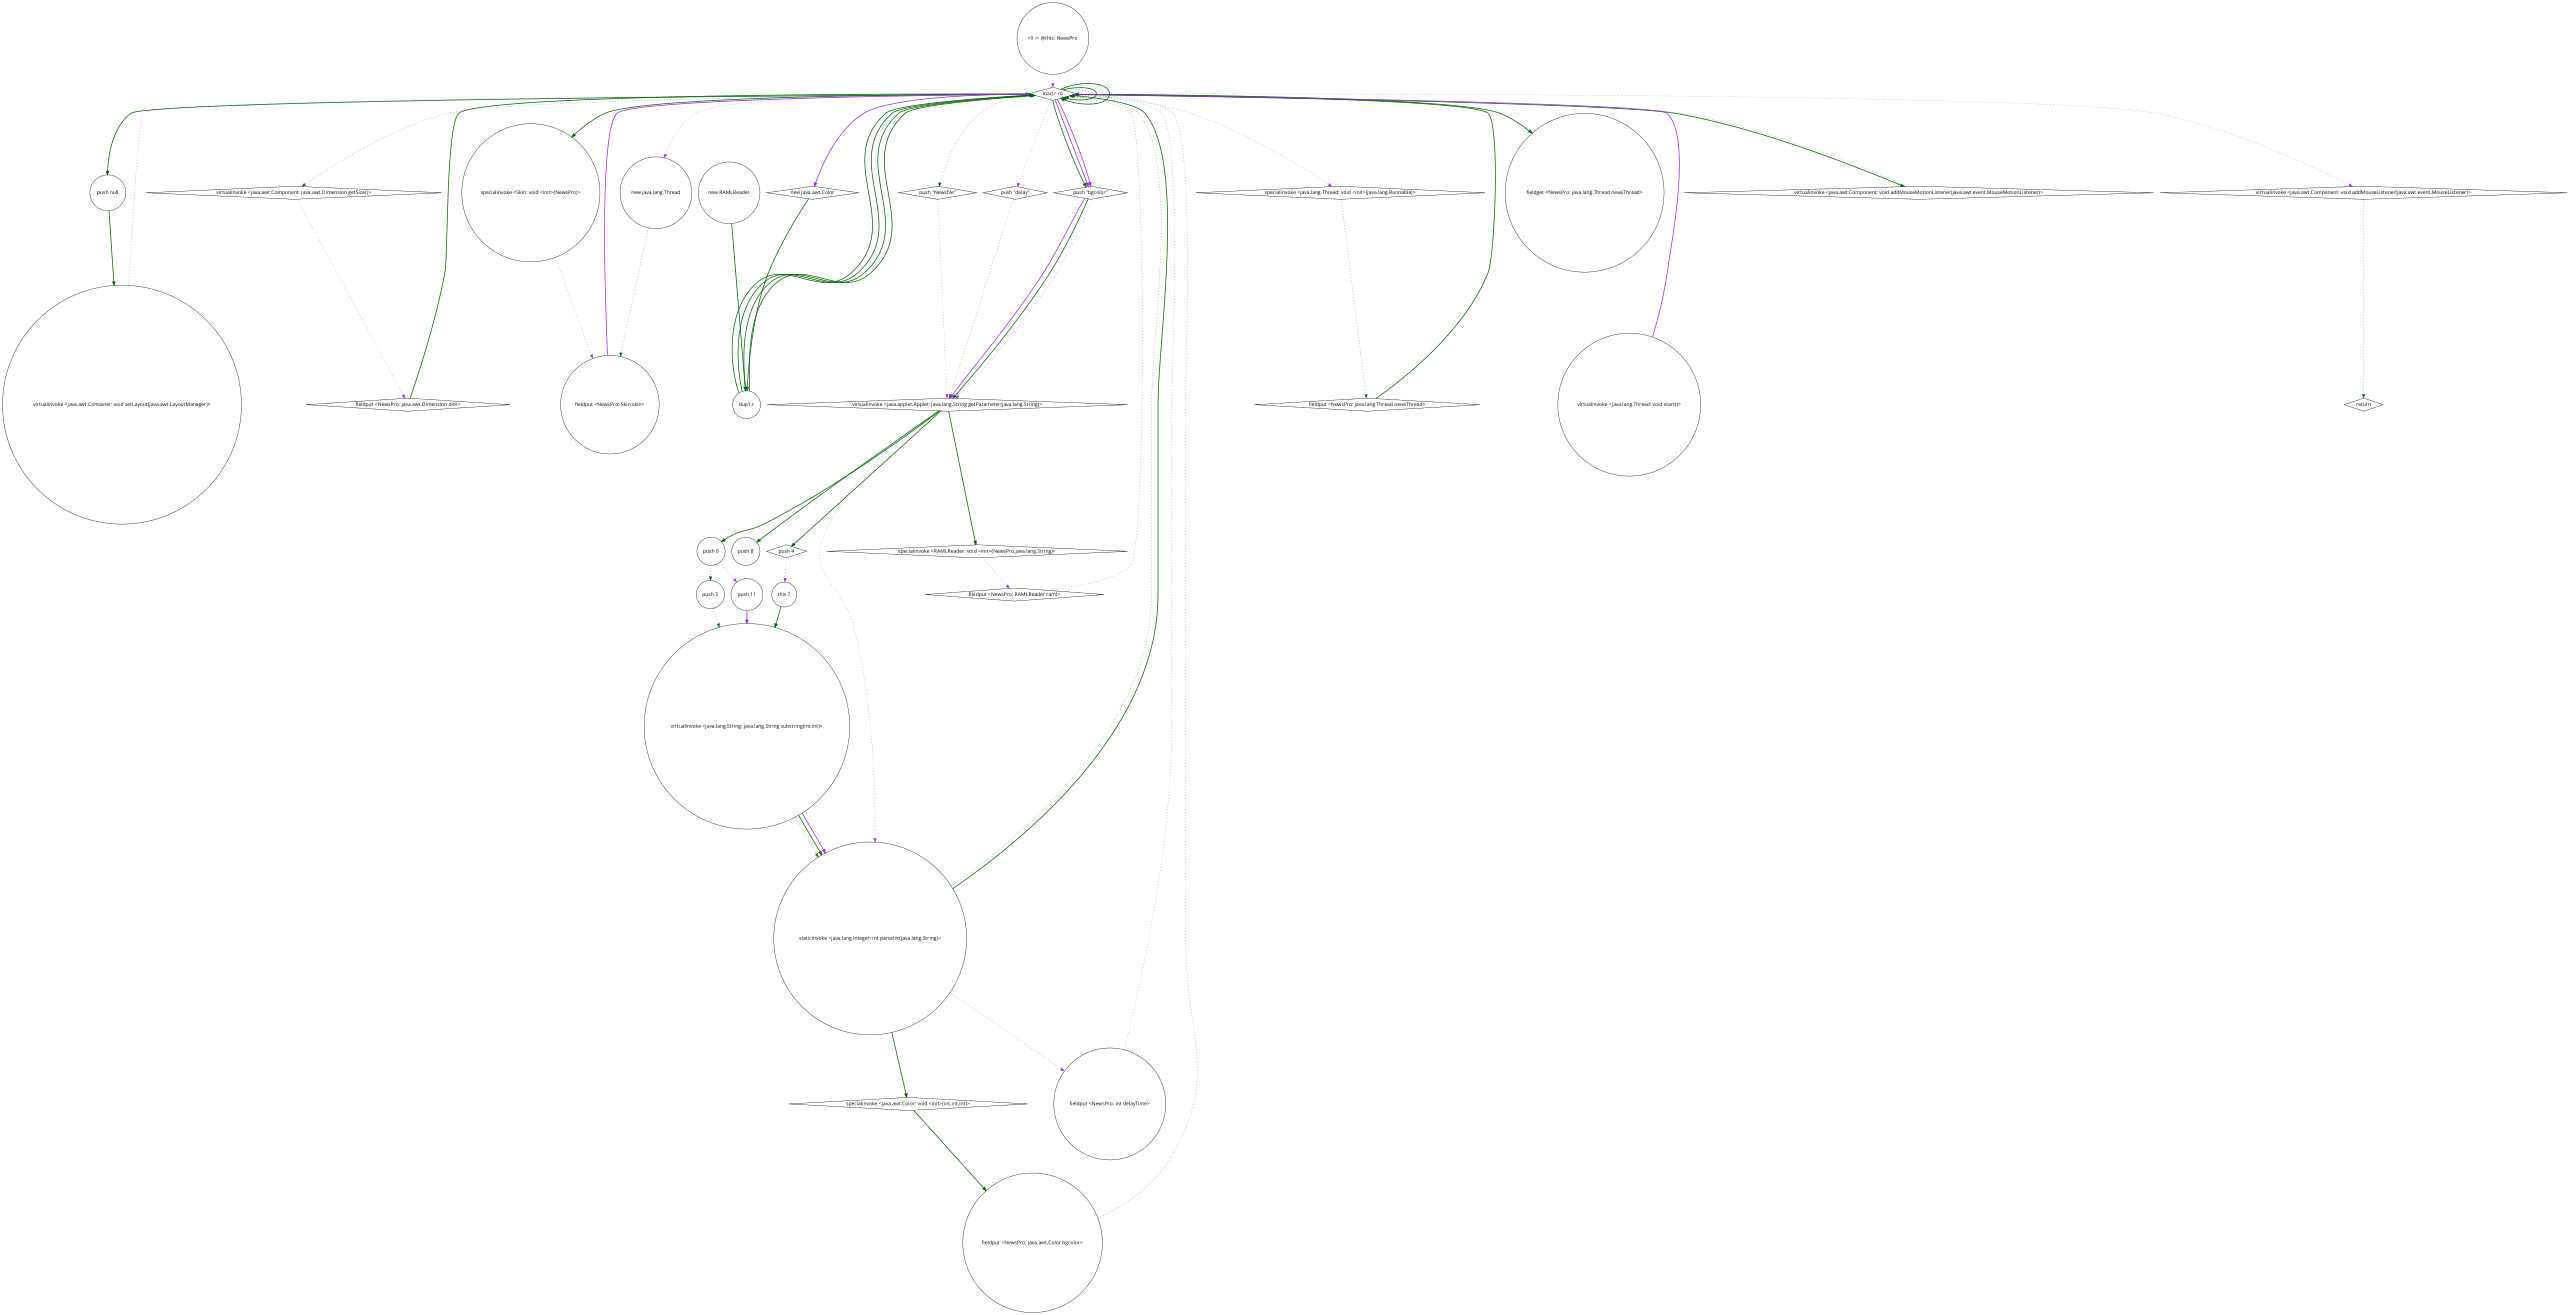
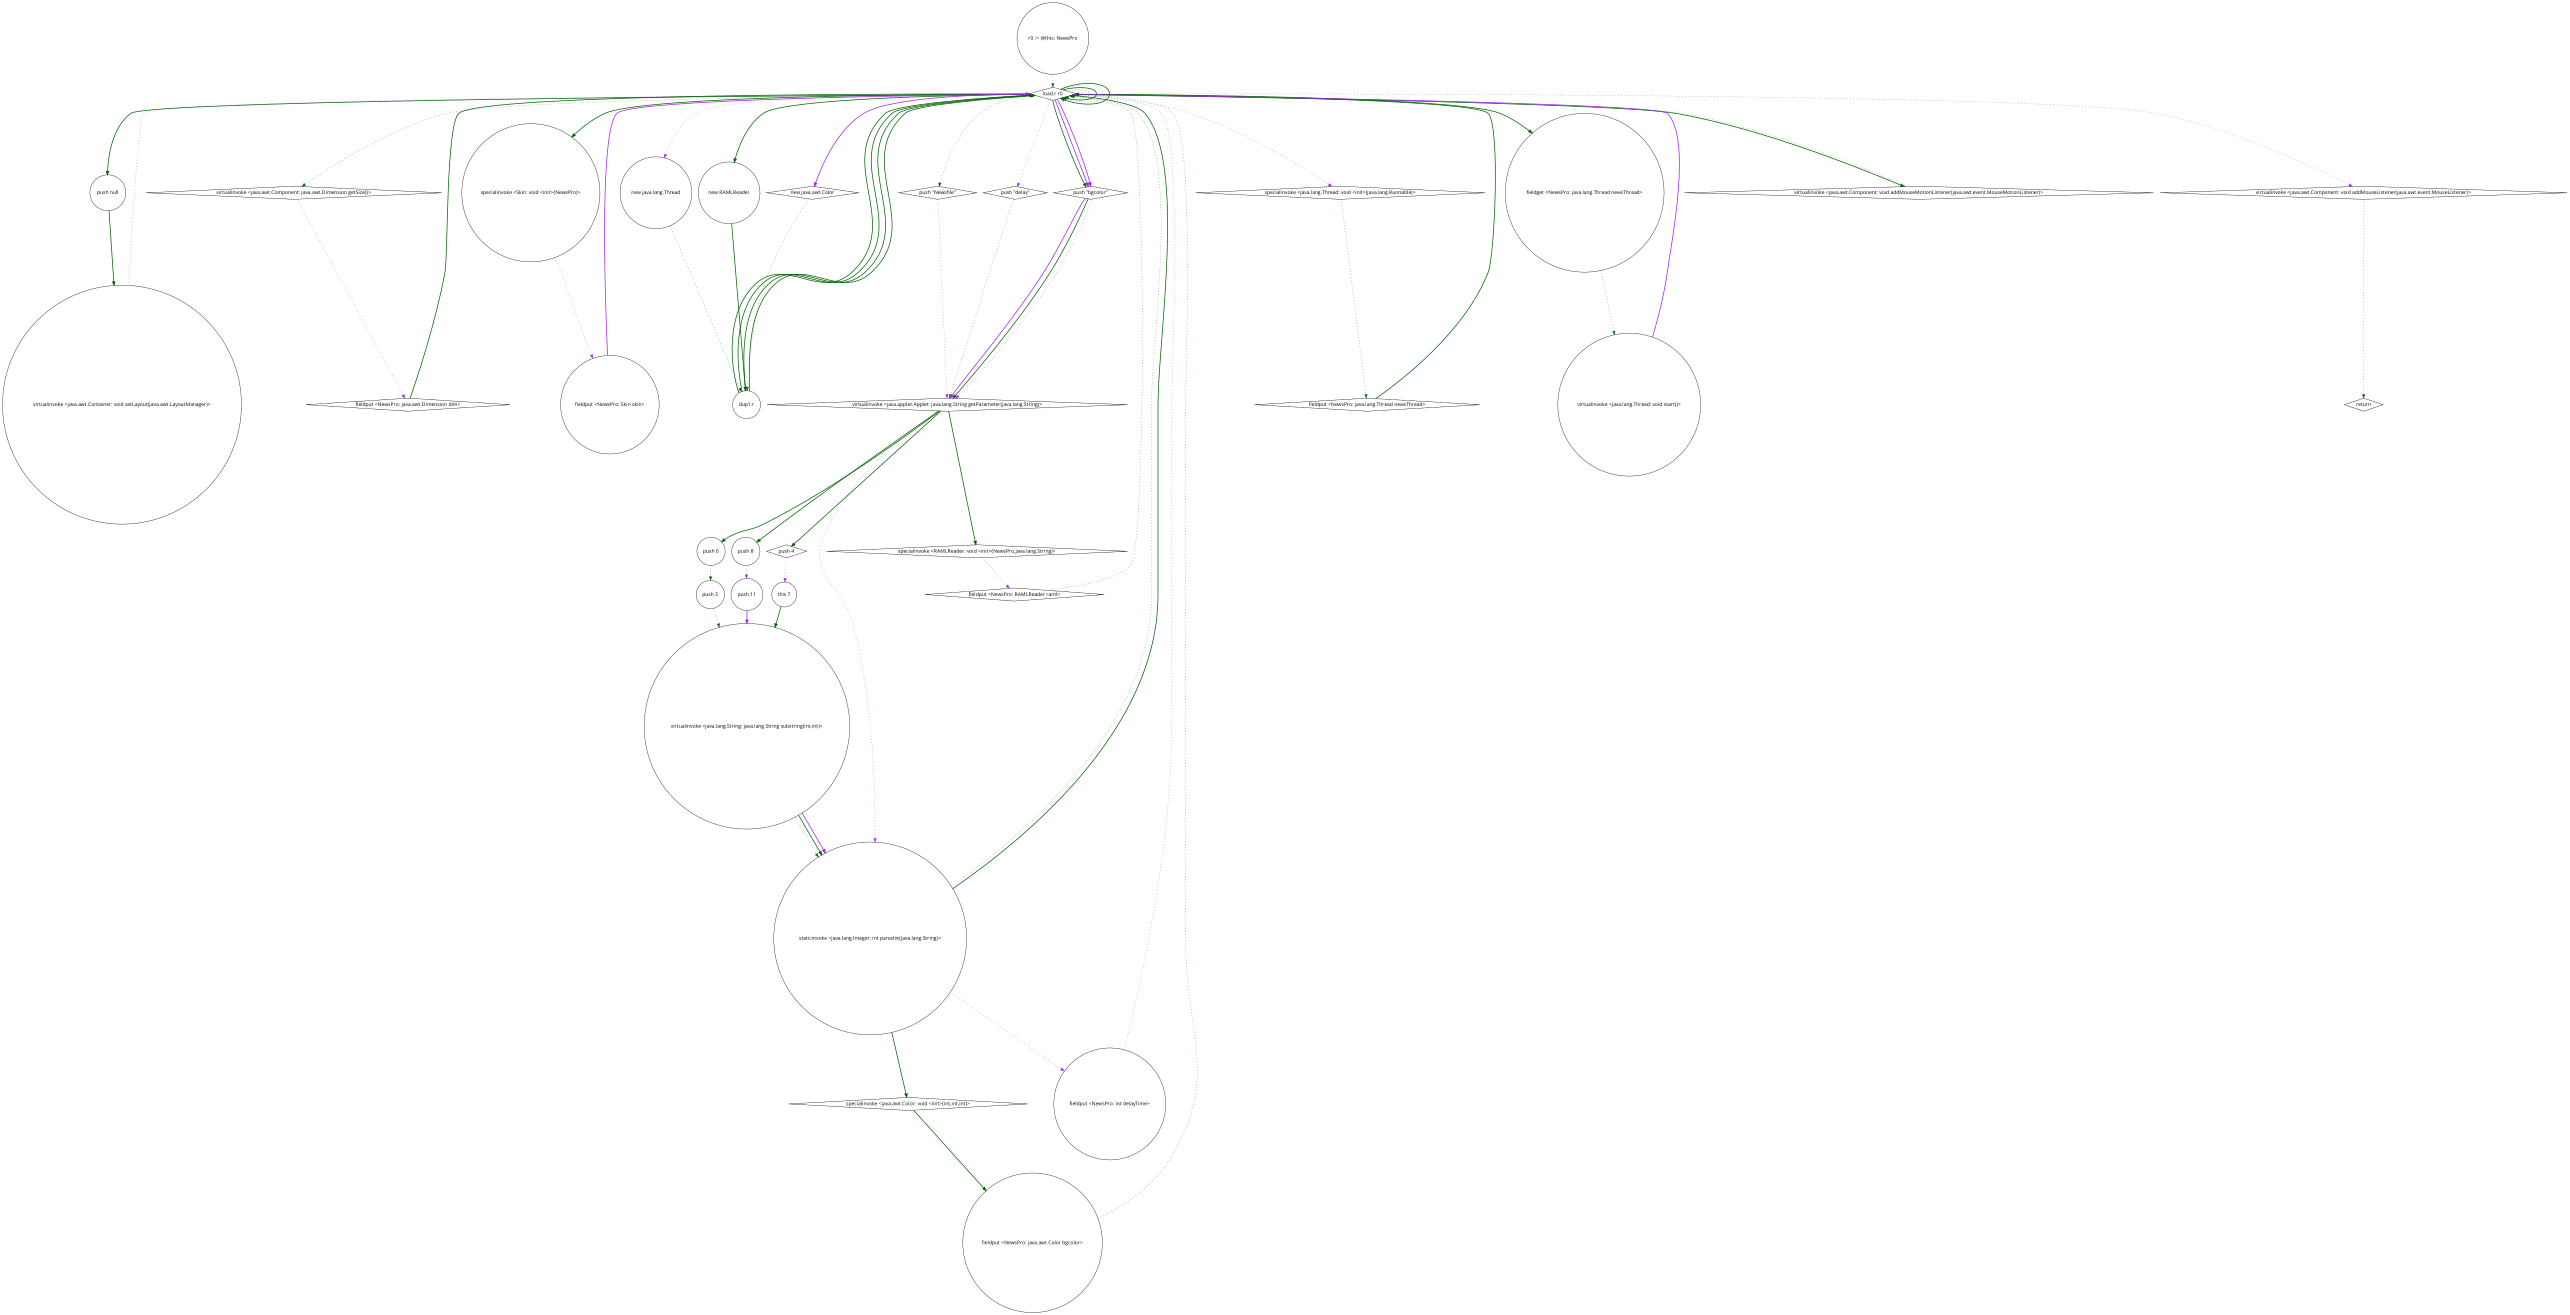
edge "r0 := @this: NewsPro" -> "load.r r0": color purple -> darkgreen
edge "load.r r0" -> "new RAMLReader": added
edge "new java.lang.Thread" -> "fieldput <NewsPro: Skin skin>": now "new java.lang.Thread" -> "dup1.r"
edge "new java.awt.Color" -> "dup1.r": style bold -> dotted
edge "fieldget <NewsPro: java.lang.Thread newsThread>" -> "virtualinvoke <java.lang.Thread: void start()>": added
edge "push 0" -> "push 11": now "push 8" -> "push 11"
